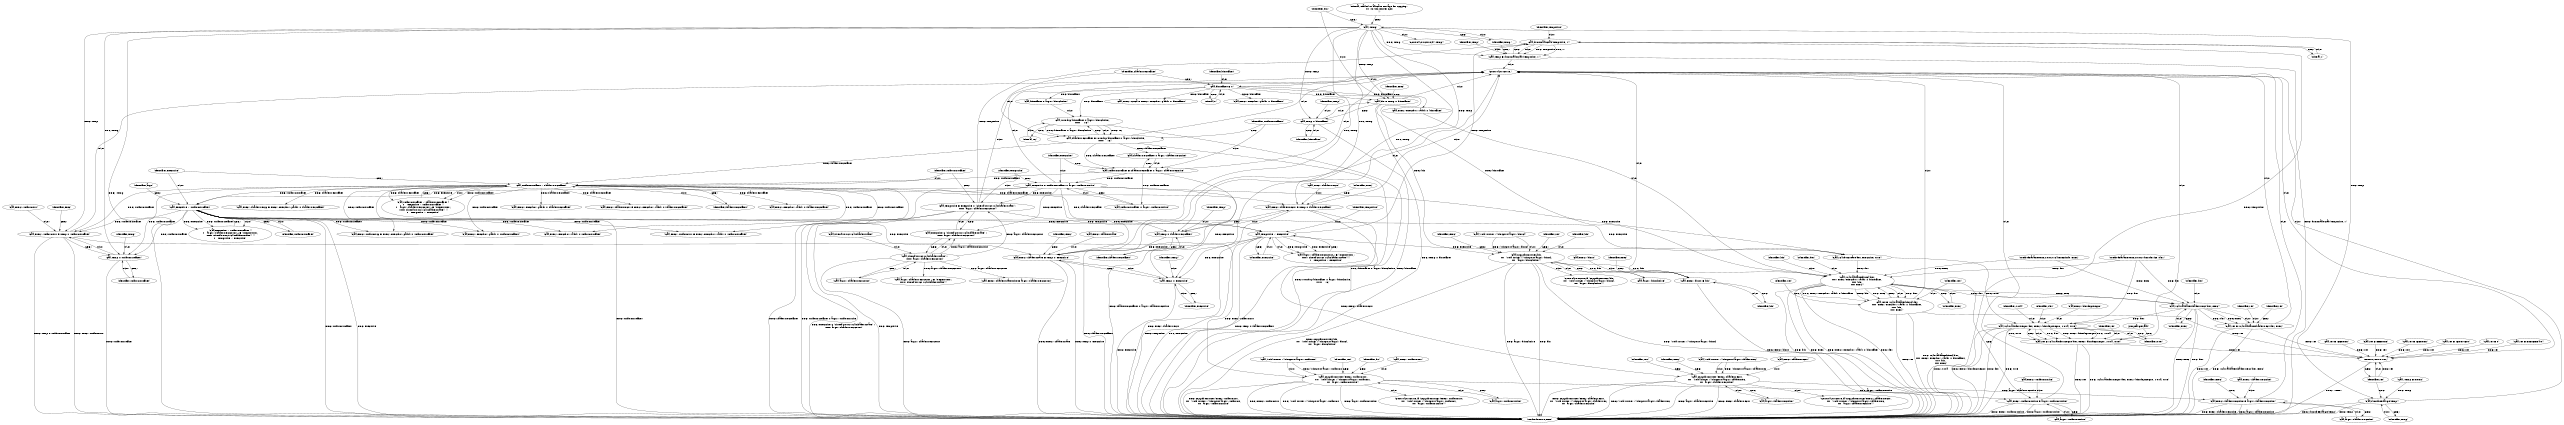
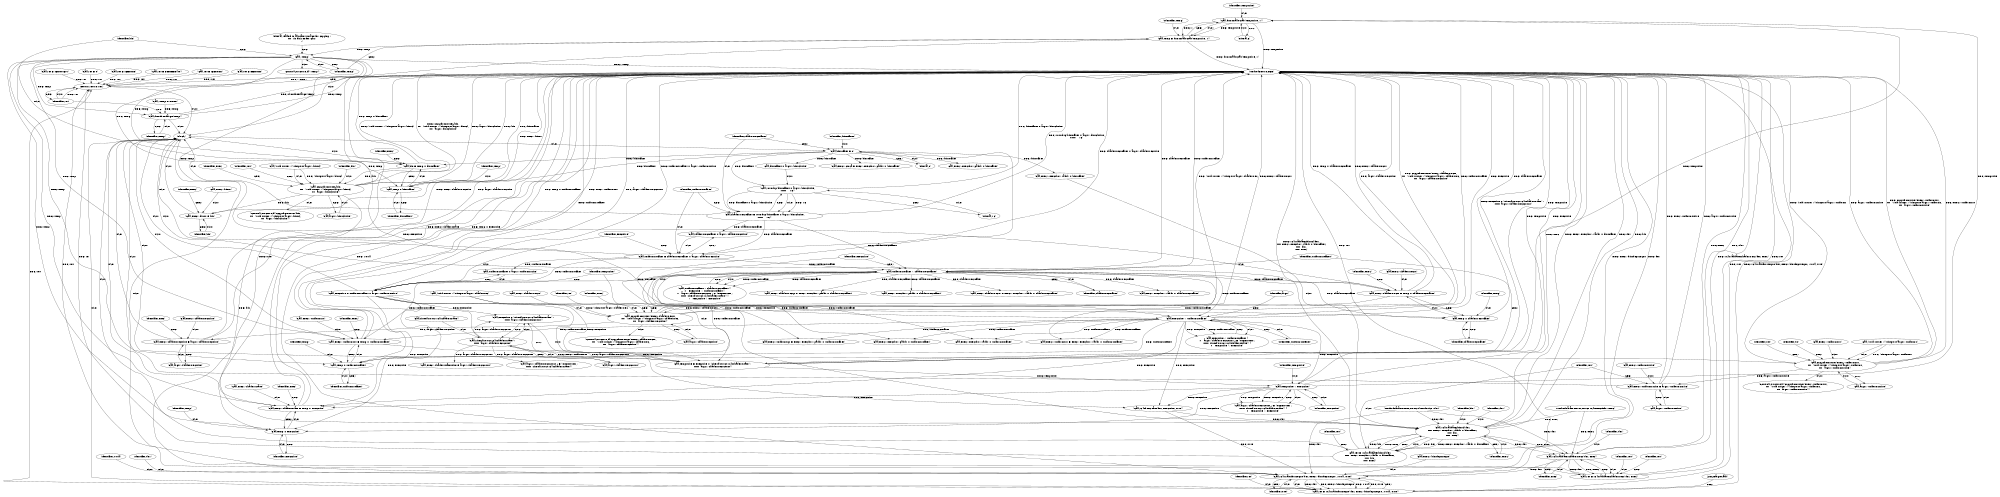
edge "(Call,!temp)" -> "(Call,temp = drm_malloc_ab(temp_size, 1))": reversed
node "(Literal,1)": label "(Literal,1)" -> "(Literal,6)"
node "(ControlStructure,)": label "(ControlStructure,)" -> "(Block,)"
edge "(MethodReturn,RET)" -> "(Return,return ret;)": added, label "CFG:"
edge "(Call,bin_offset = 0)" -> "(Call,temp + bin_offset)": added, label "DDG: bin_offset"
edge "(Call,ret = vc4_validate_shader_recs(dev, exec))" -> "(Call,vc4_validate_shader_recs(dev, exec))": added, label "CFG:"
